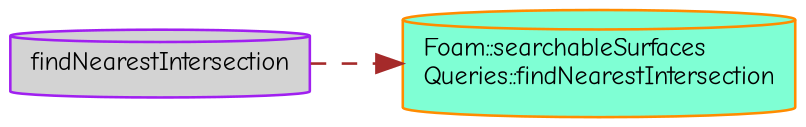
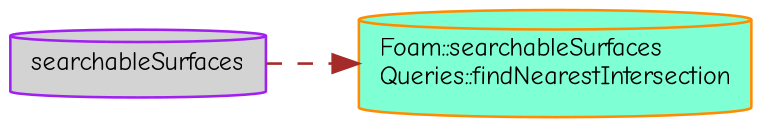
node "findNearestIntersection": label "findNearestIntersection" -> "searchableSurfaces"
